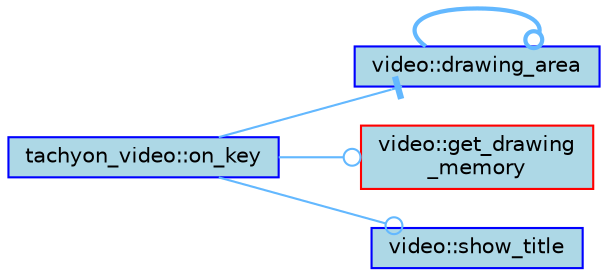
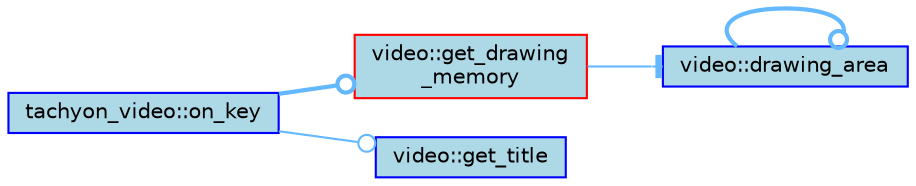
edge "tachyon_video::on_key" -> "video::drawing_area": now "video::get_drawing _memory" -> "video::drawing_area"
edge "tachyon_video::on_key" -> "video::get_drawing _memory": style solid -> bold
node "video::show_title": label "video::show_title" -> "video::get_title"
